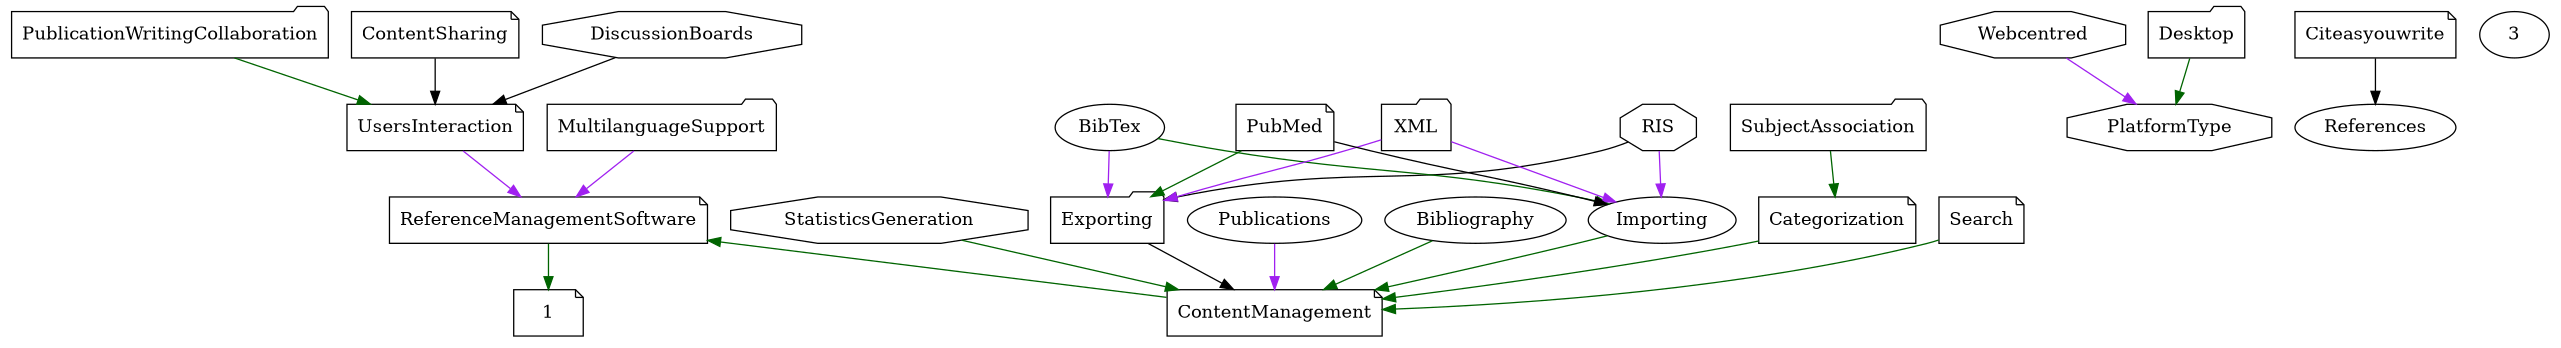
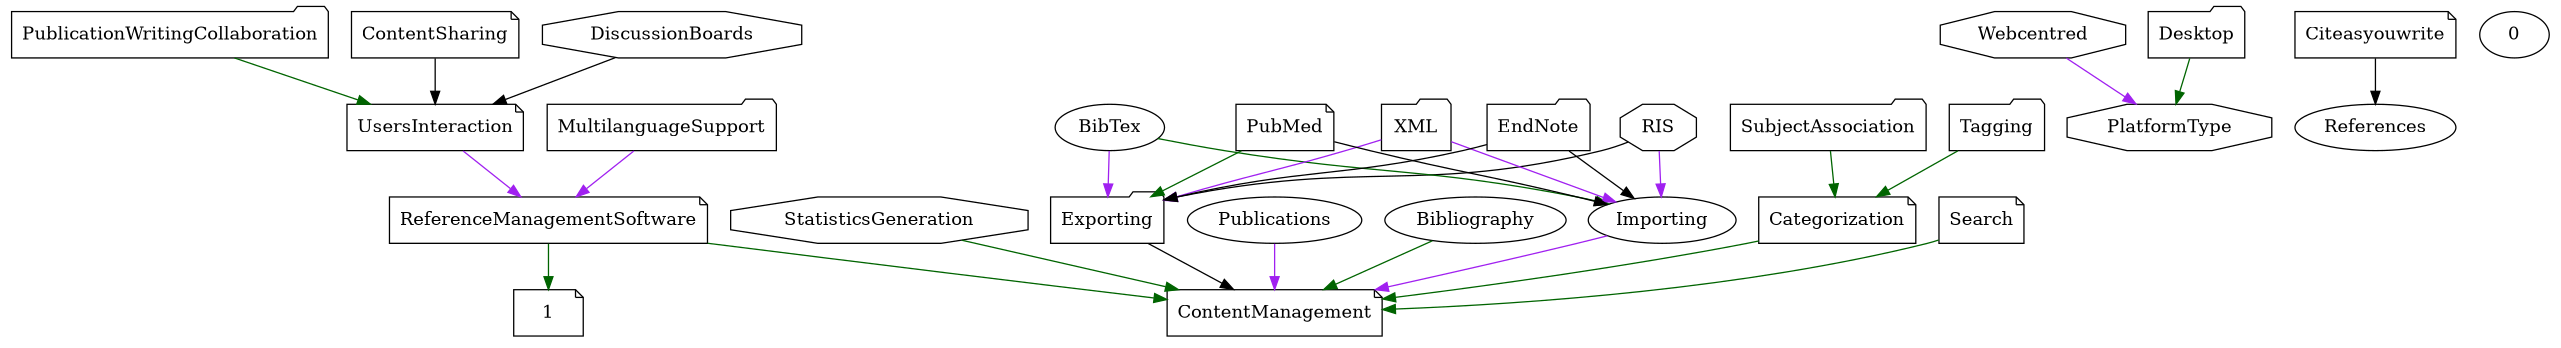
node "3": label "3" -> "0"
node "EndNote": added
node "Tagging": added
edge "Importing" -> "ContentManagement": color darkgreen -> purple
edge "ContentManagement" -> "ReferenceManagementSoftware": reversed
